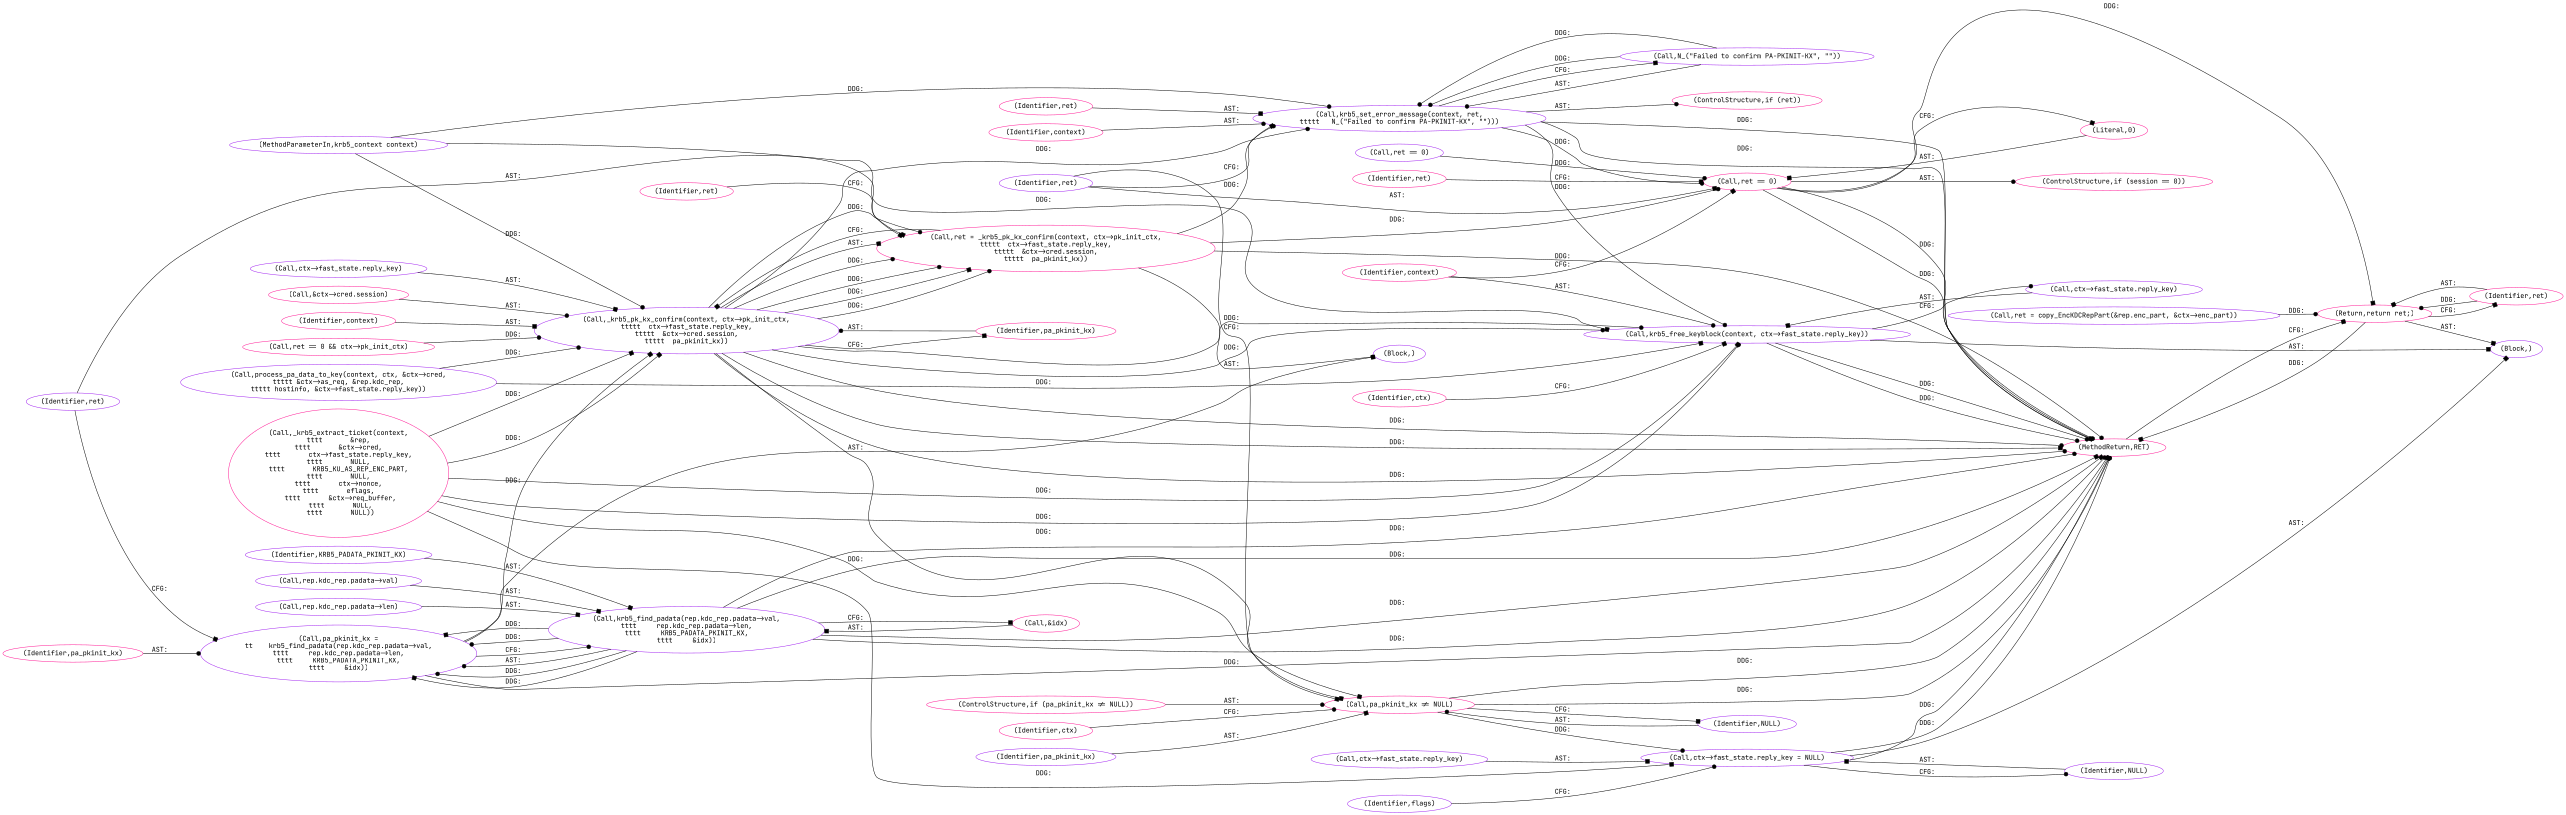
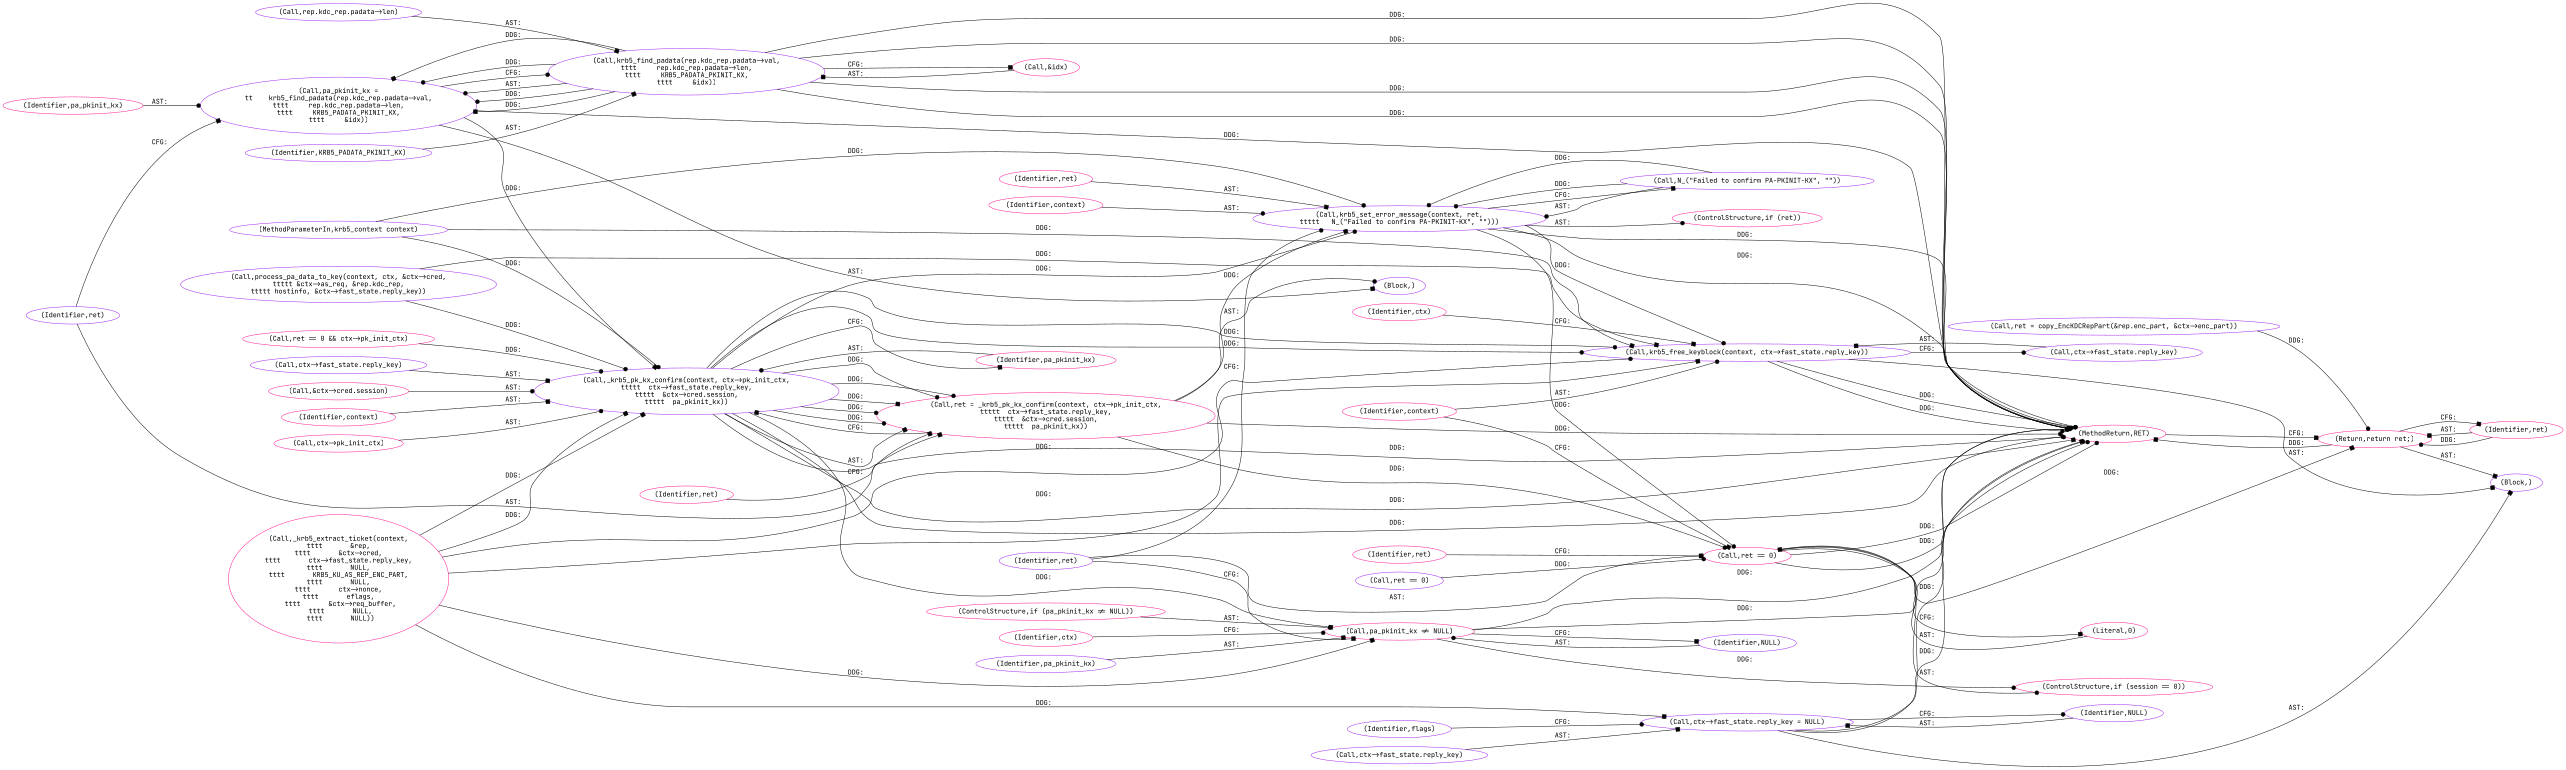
node "(Call,ctx->pk_init_ctx)": added
node "(Call,rep.kdc_rep.padata->val)": removed
edge "(Call,pa_pkinit_kx != NULL)" -> "(Call,ctx->fast_state.reply_key = NULL)": now "(Call,pa_pkinit_kx != NULL)" -> "(ControlStructure,if (session == 0))"
